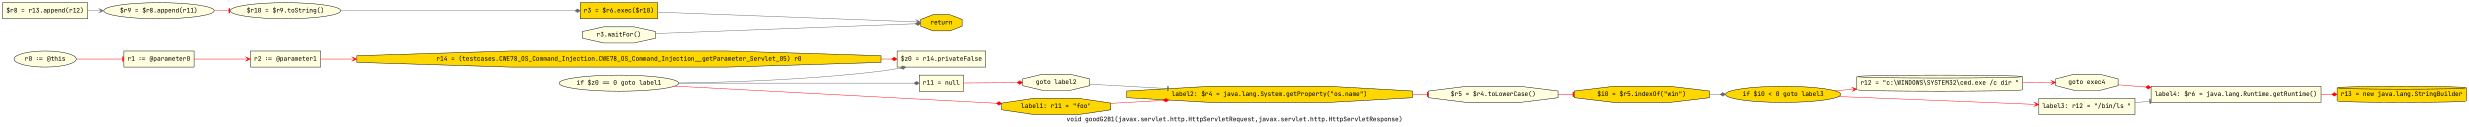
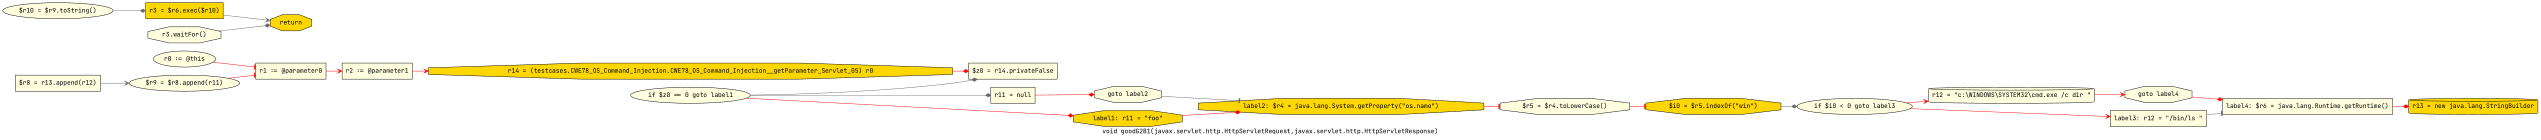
edge "$r9 = $r8.append(r11)" -> "$r10 = $r9.toString()": now "$r9 = $r8.append(r11)" -> "r1 := @parameter0"
node "goto exec4": label "goto exec4" -> "goto label4"
node "if $i0 < 0 goto label3": fillcolor gold -> lightyellow
